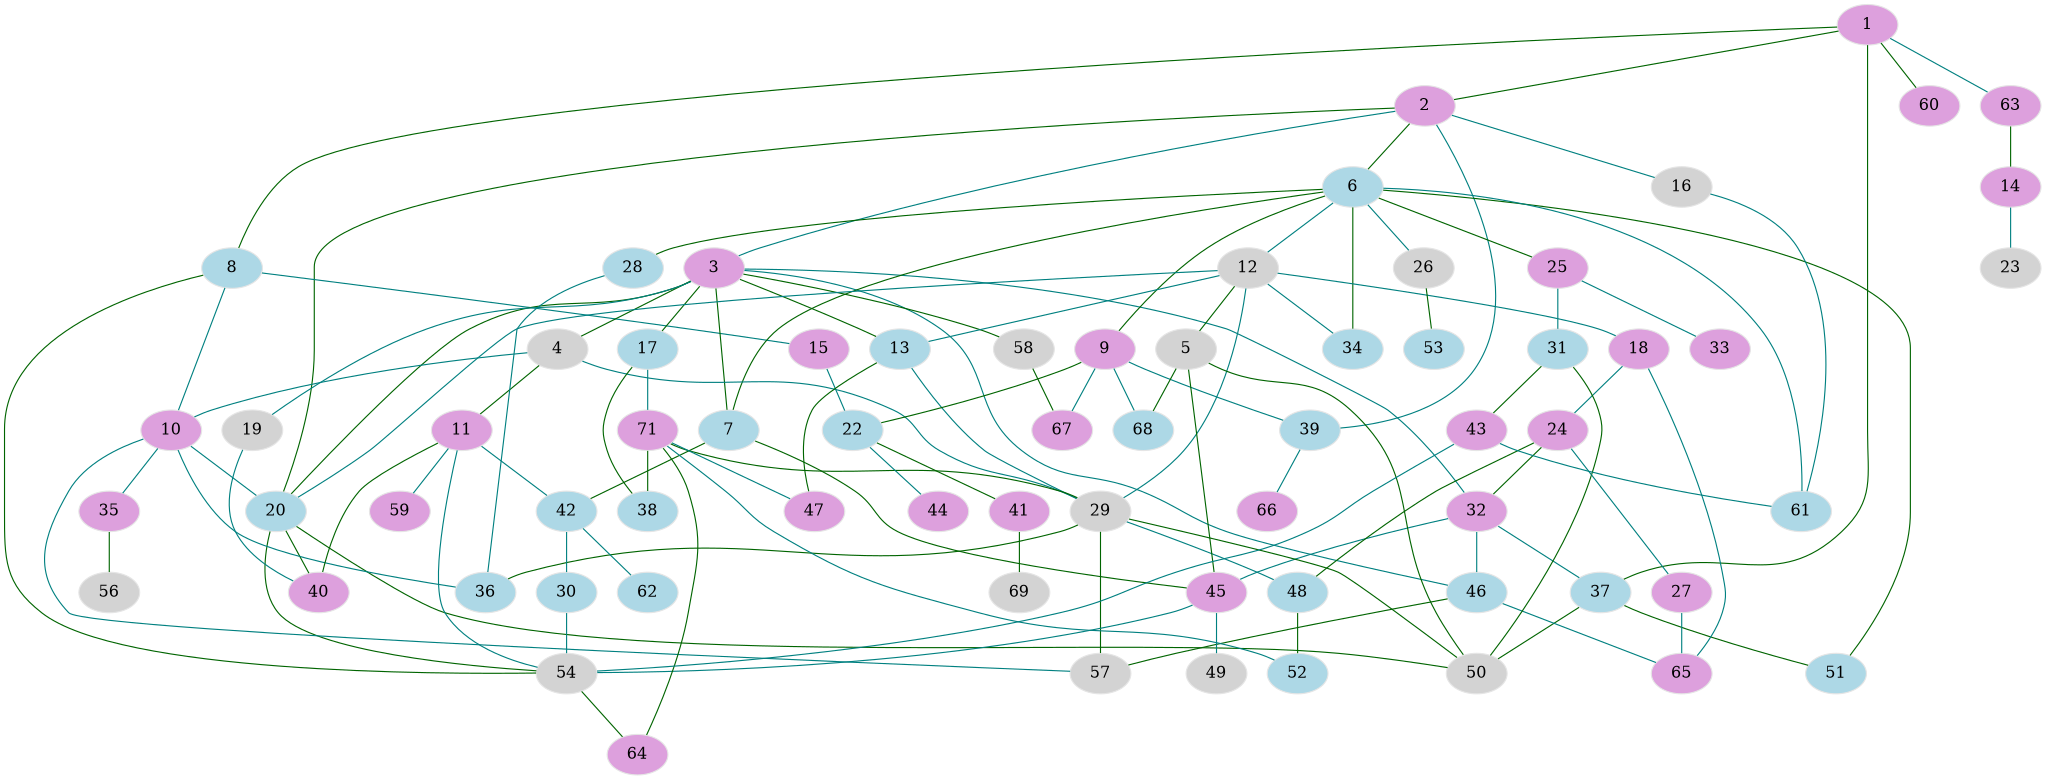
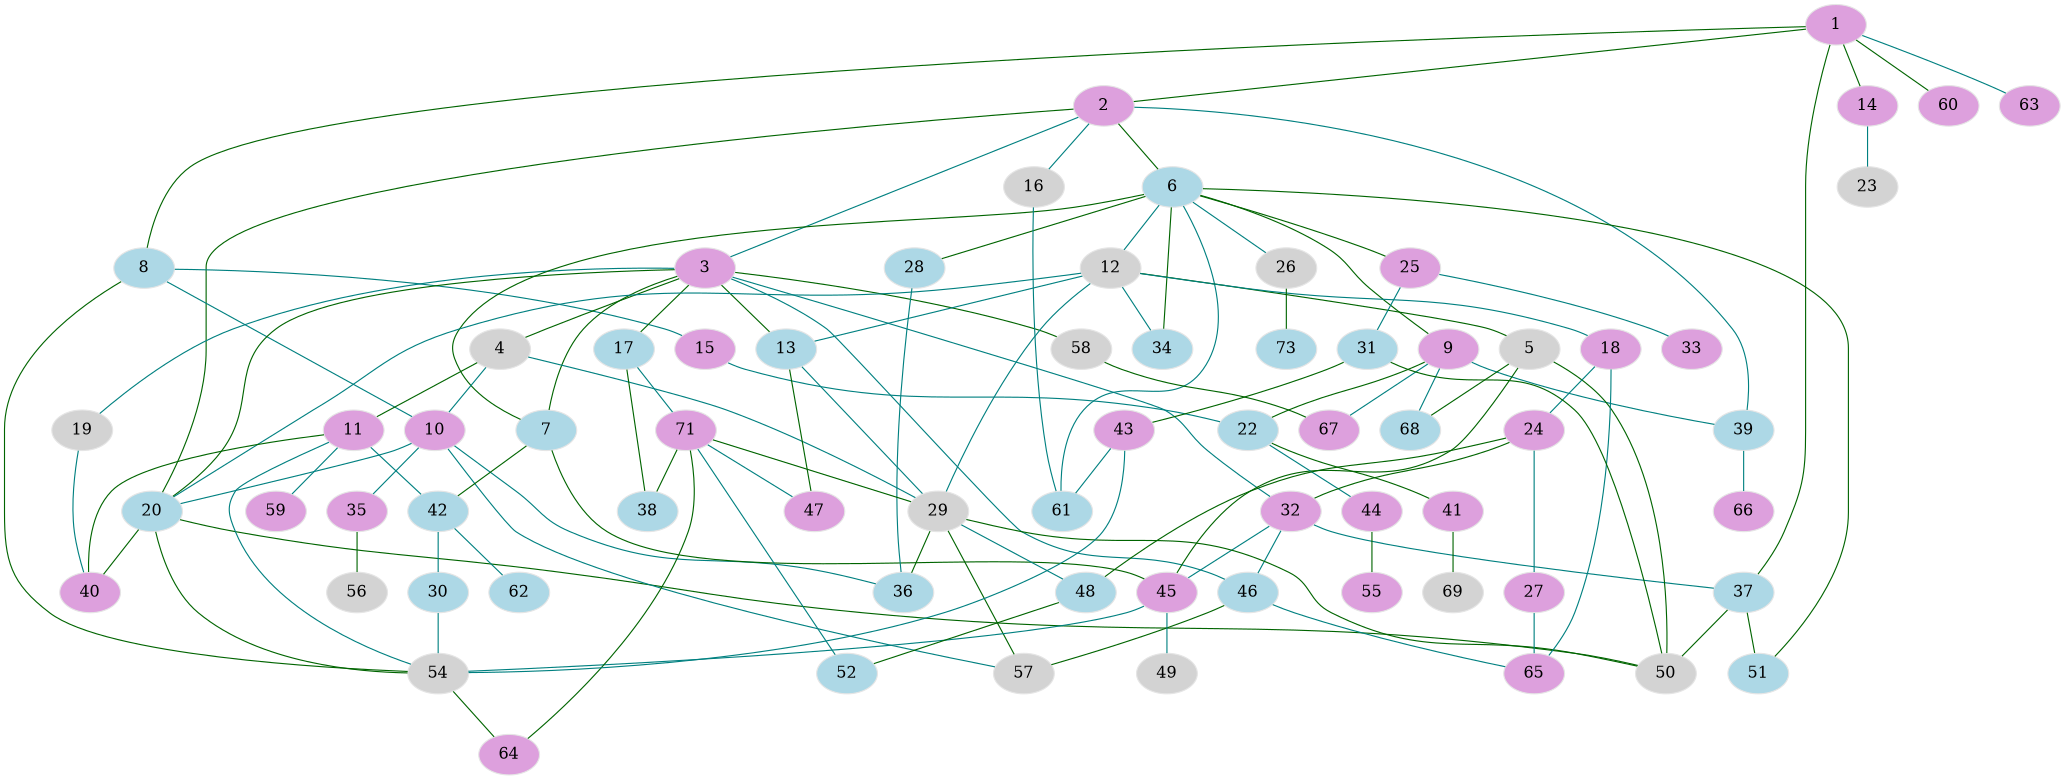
edge "63" -- "14": now "1" -- "14"
node "53": label "53" -> "73"
node "55": added
